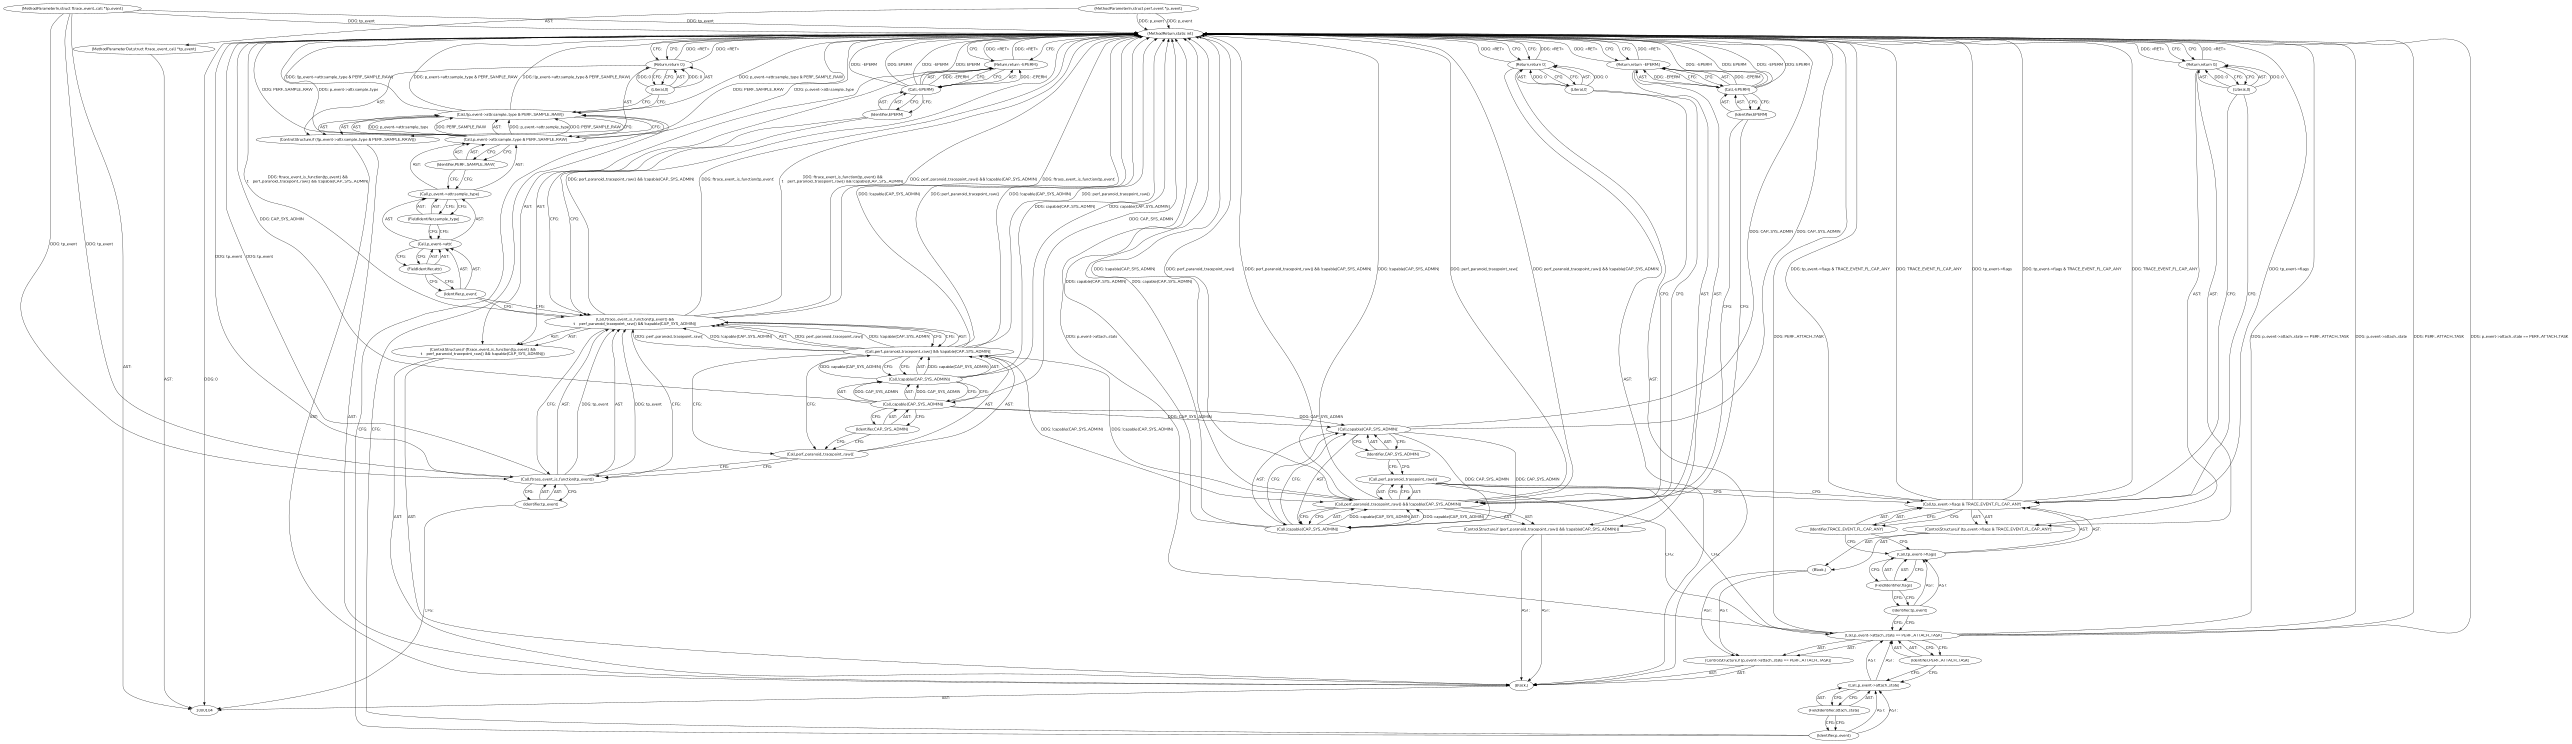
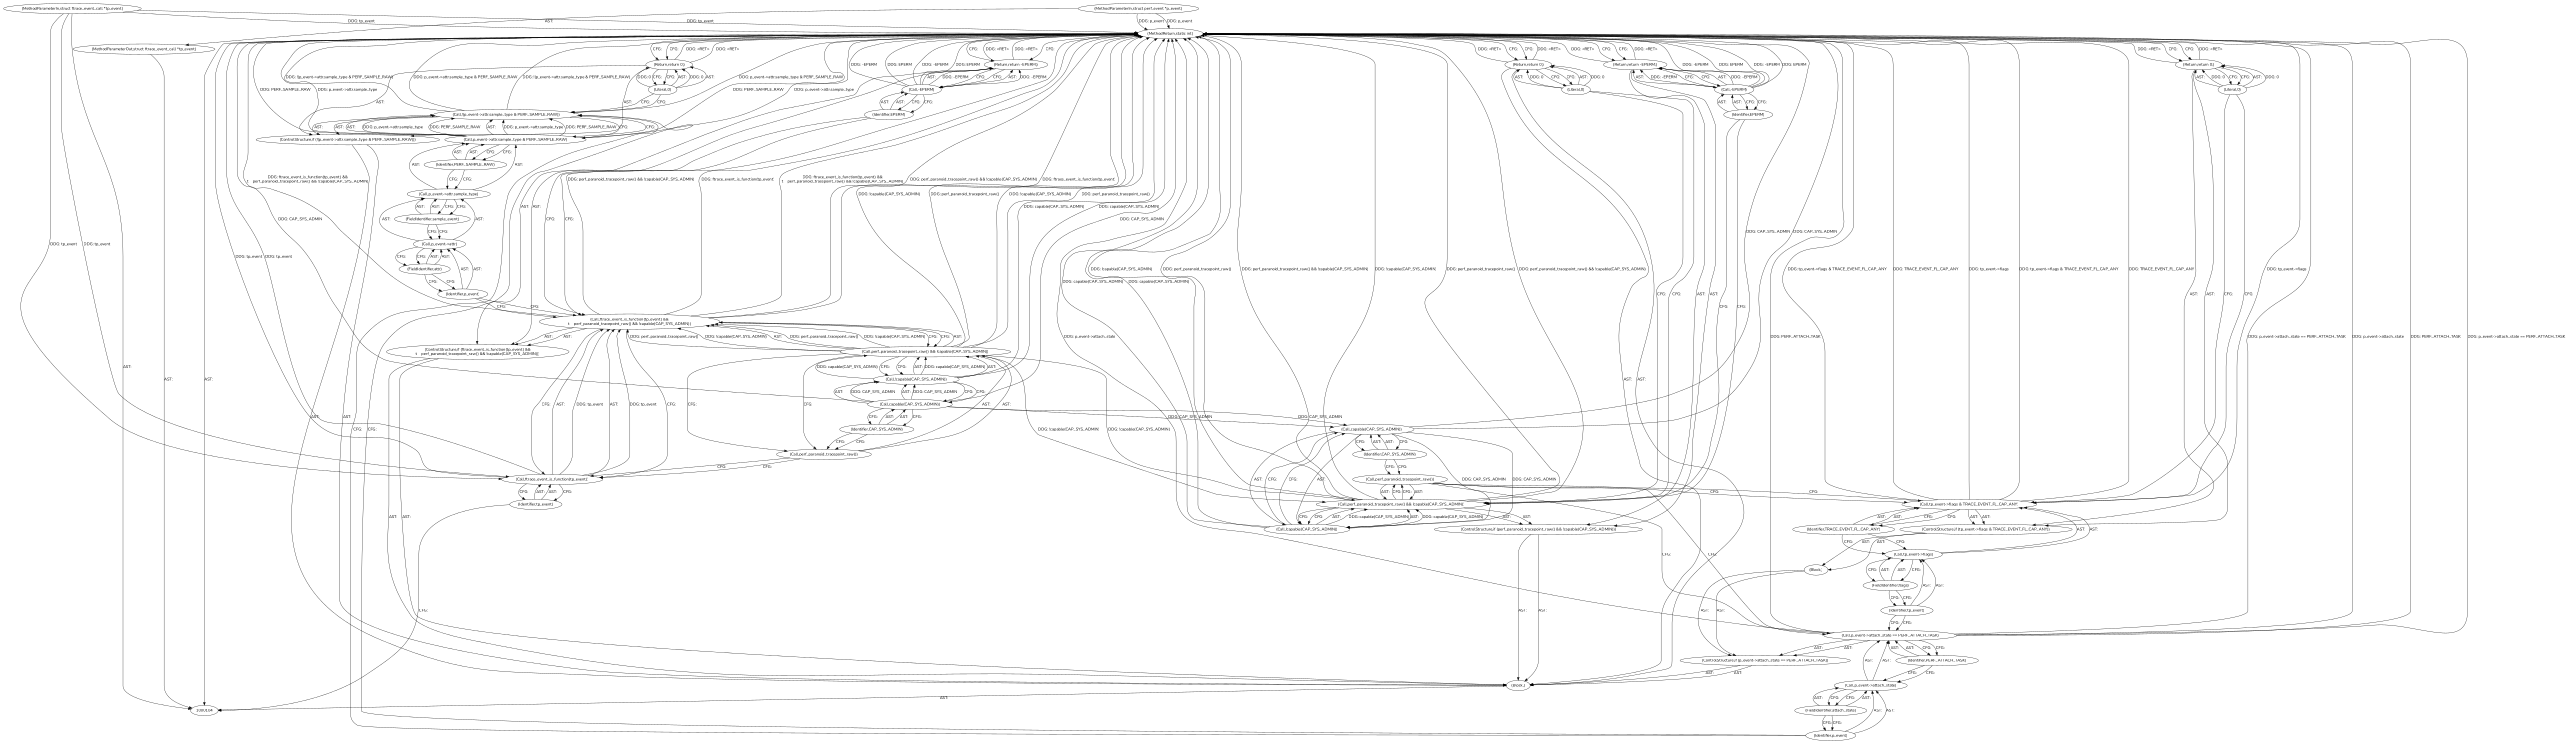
node "(FieldIdentifier,sample_type)": label "(FieldIdentifier,sample_type)" -> "(FieldIdentifier,sample_event)"
edge "(MethodReturn,static int)" -> "1000104": label "DDG: 0" -> "AST: "
